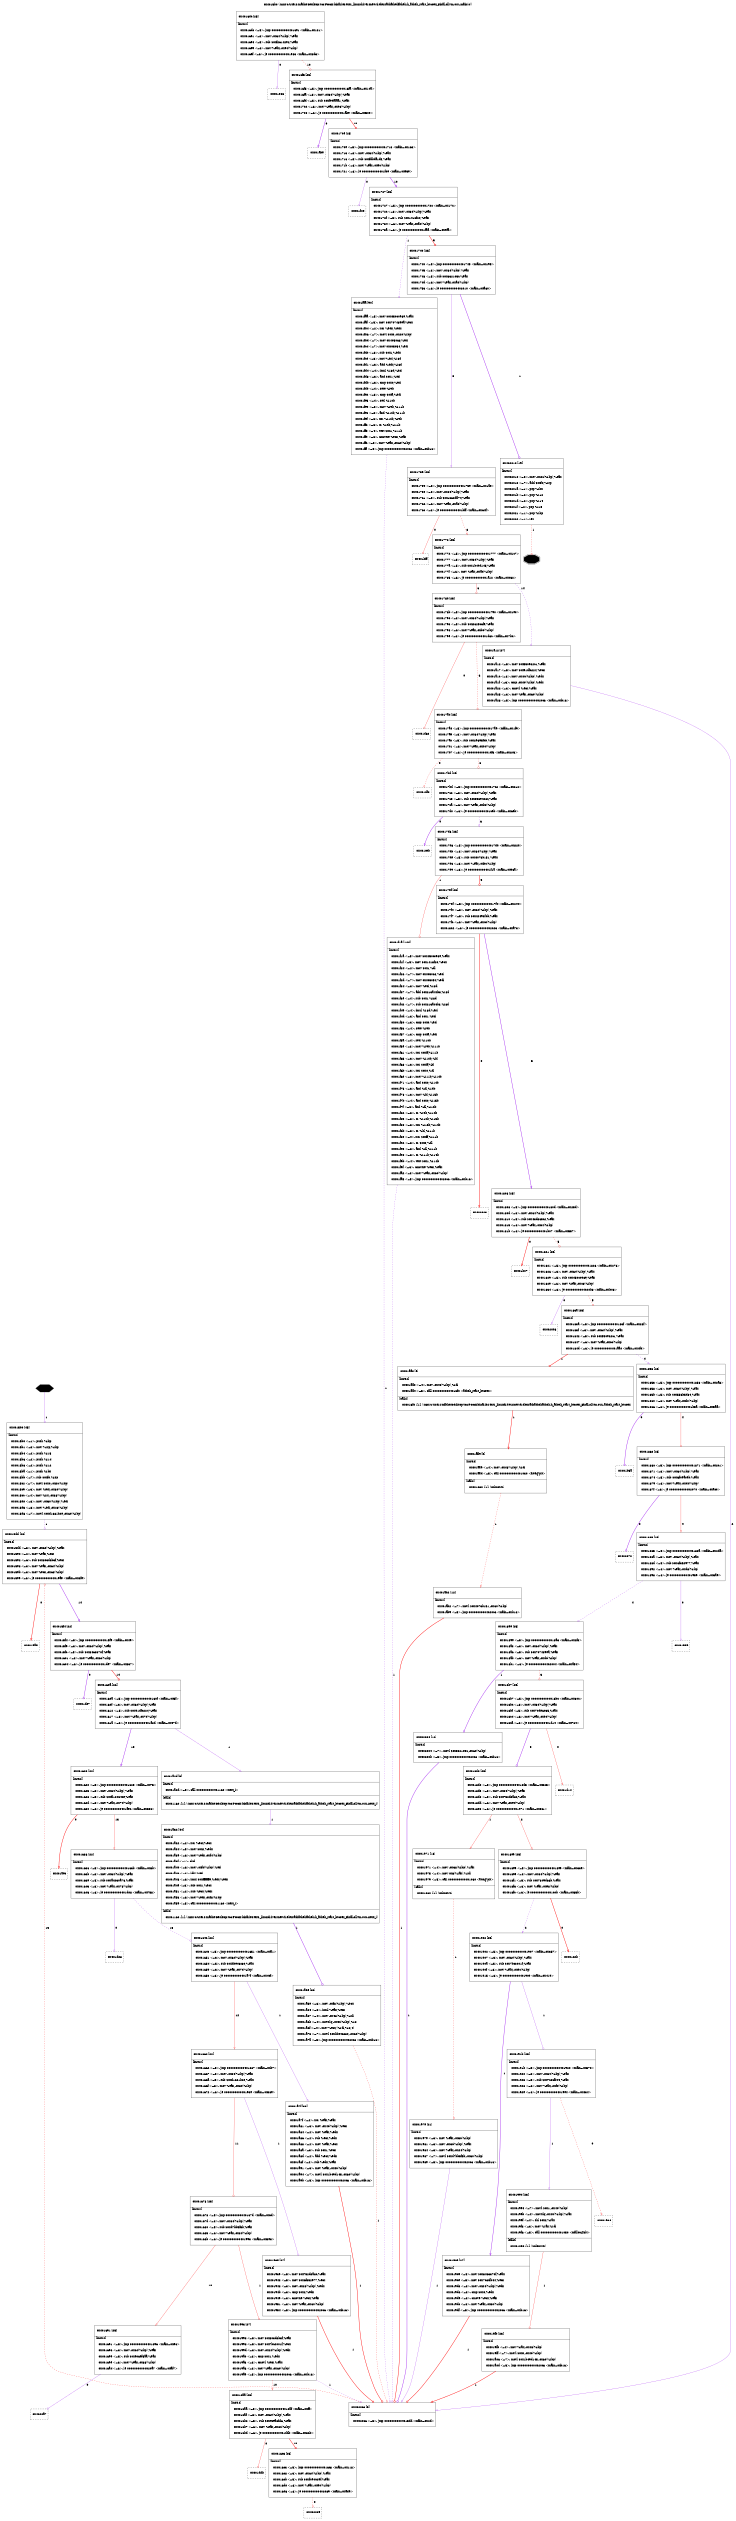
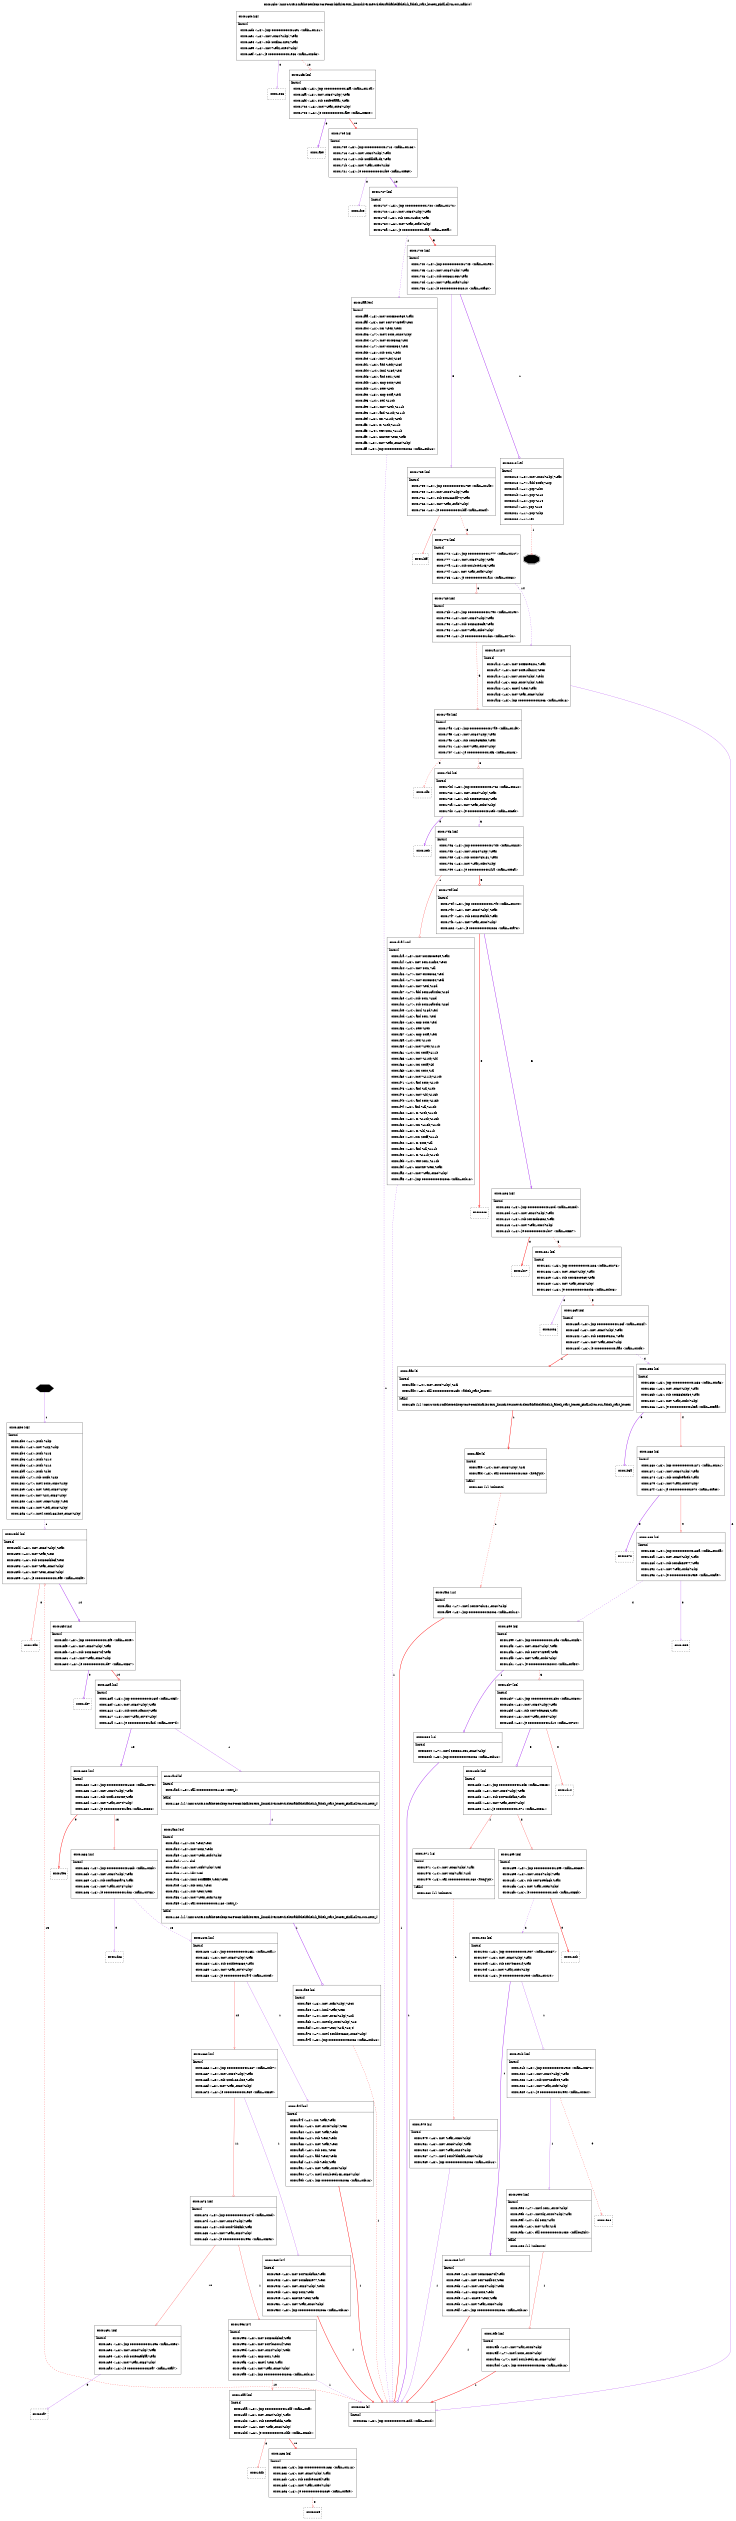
node "0x401d6c": removed
edge "0x4015dd [23]" -> "0x4019ae": style bold -> solid
